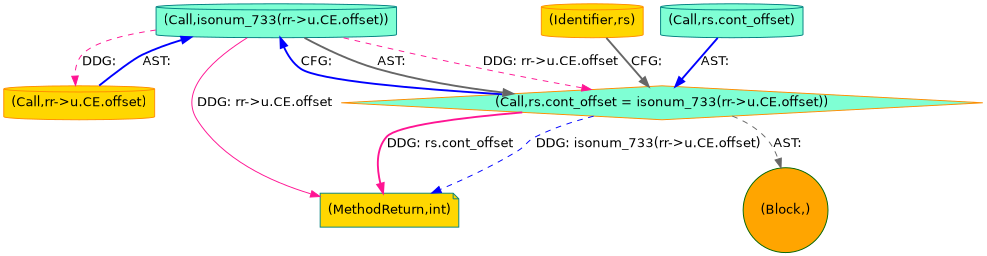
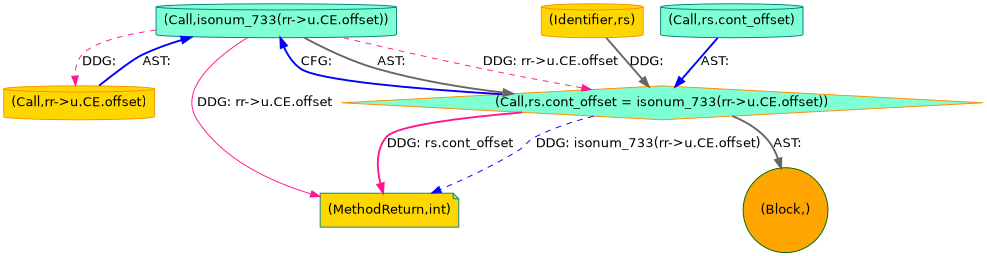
edge "(Identifier,rs)" -> "(Call,rs.cont_offset = isonum_733(rr->u.CE.offset))": label "CFG: " -> "DDG: "
edge "(Call,rs.cont_offset = isonum_733(rr->u.CE.offset))" -> "(Block,)": style dashed -> bold
